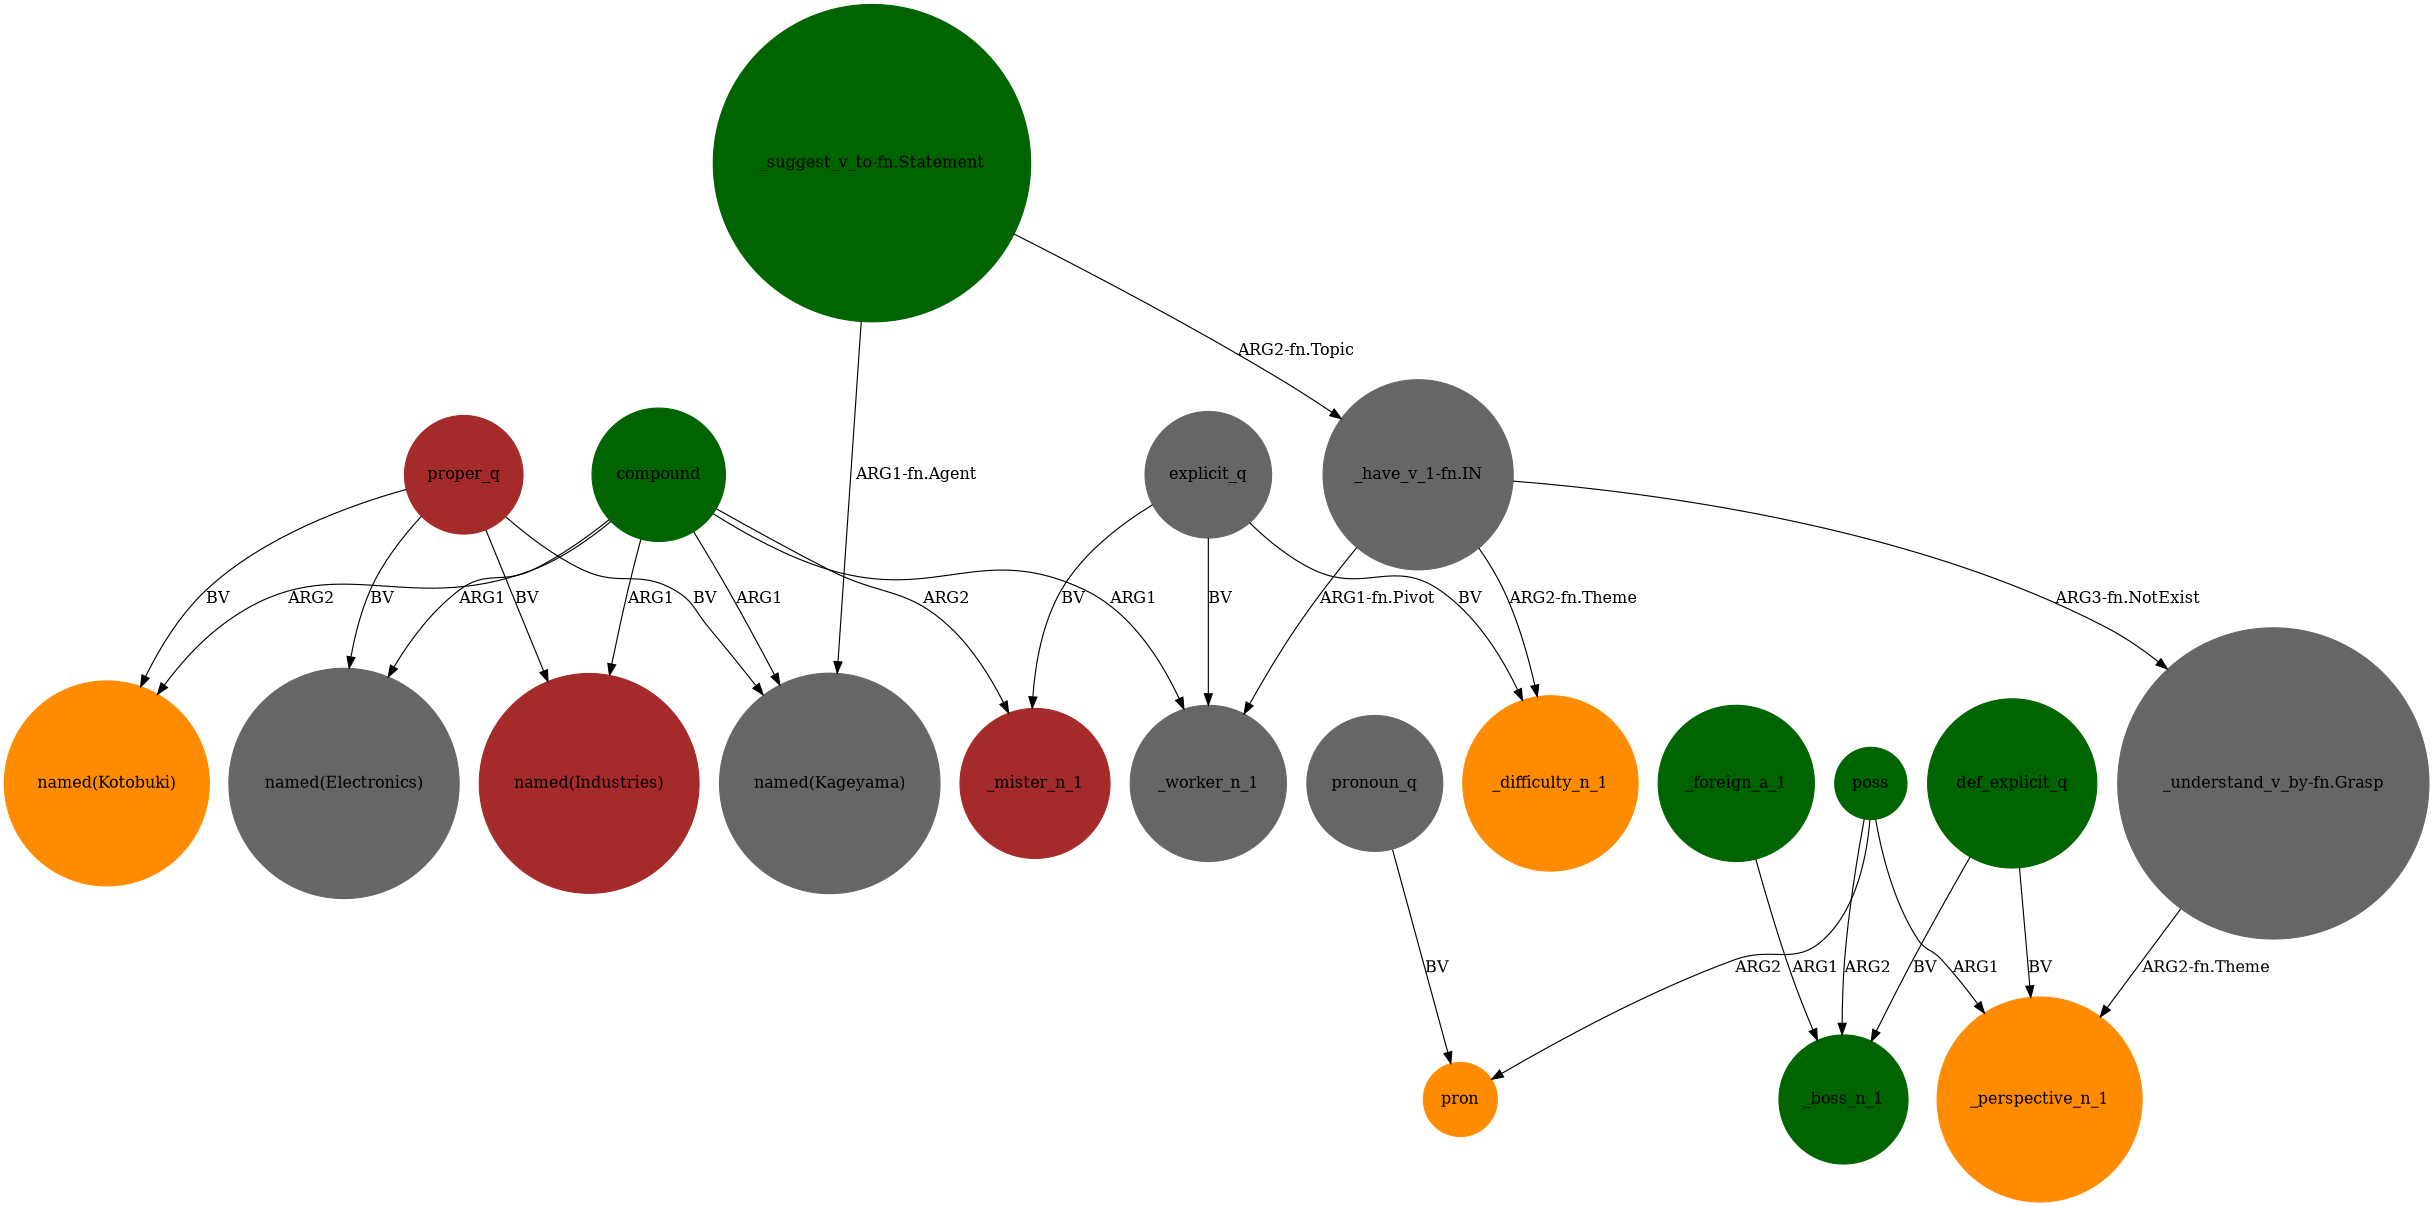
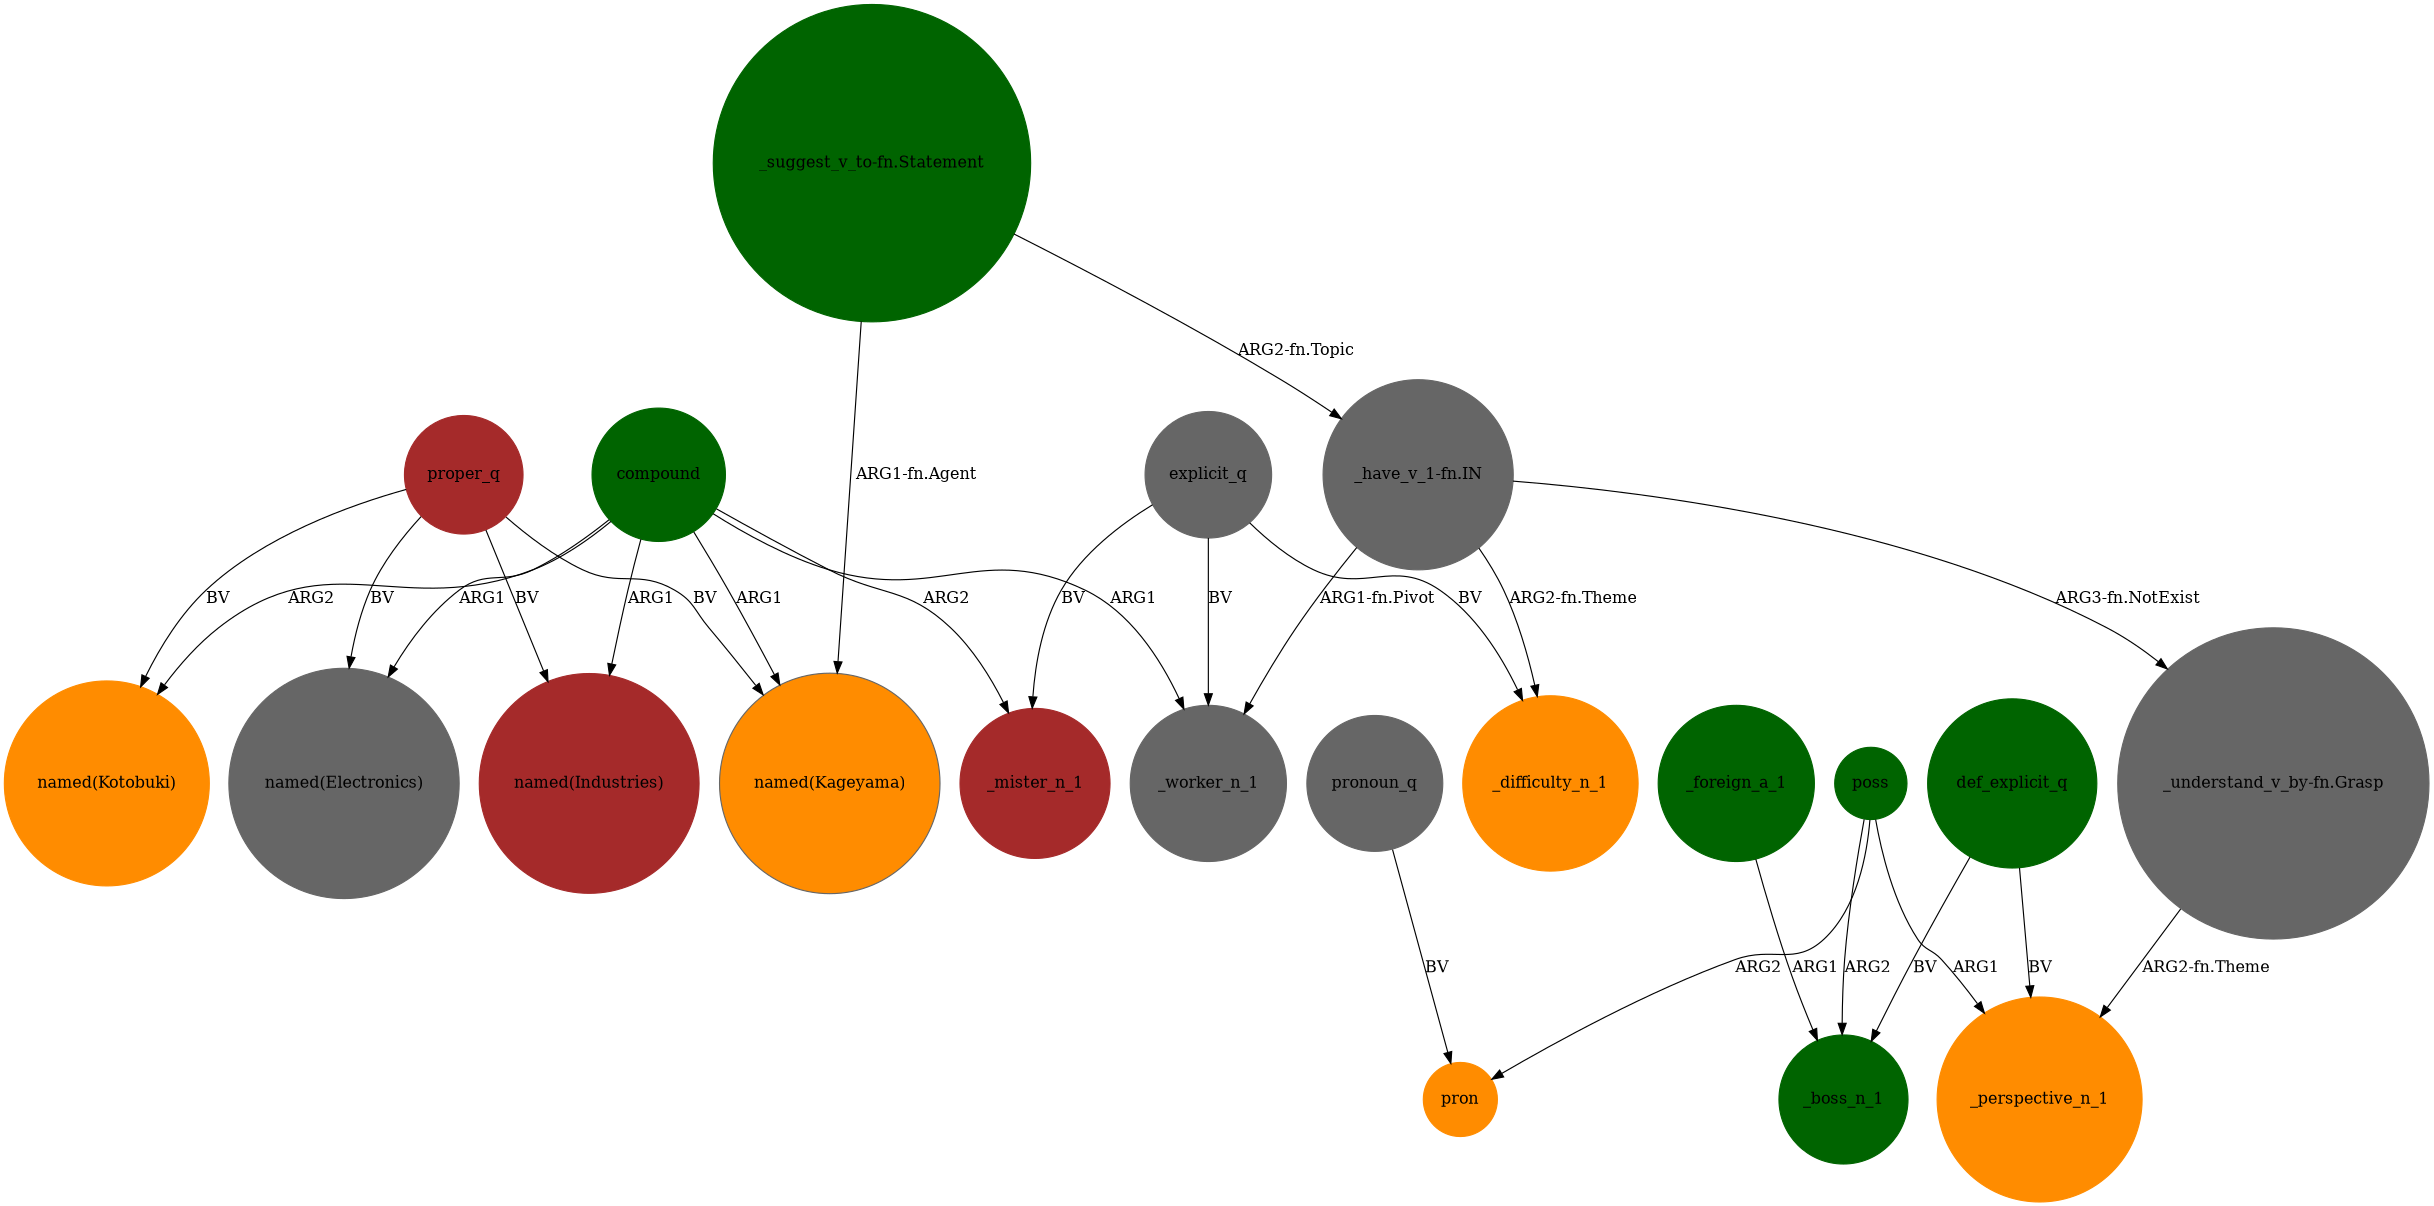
node "named(Kageyama)": fillcolor gray40 -> darkorange
